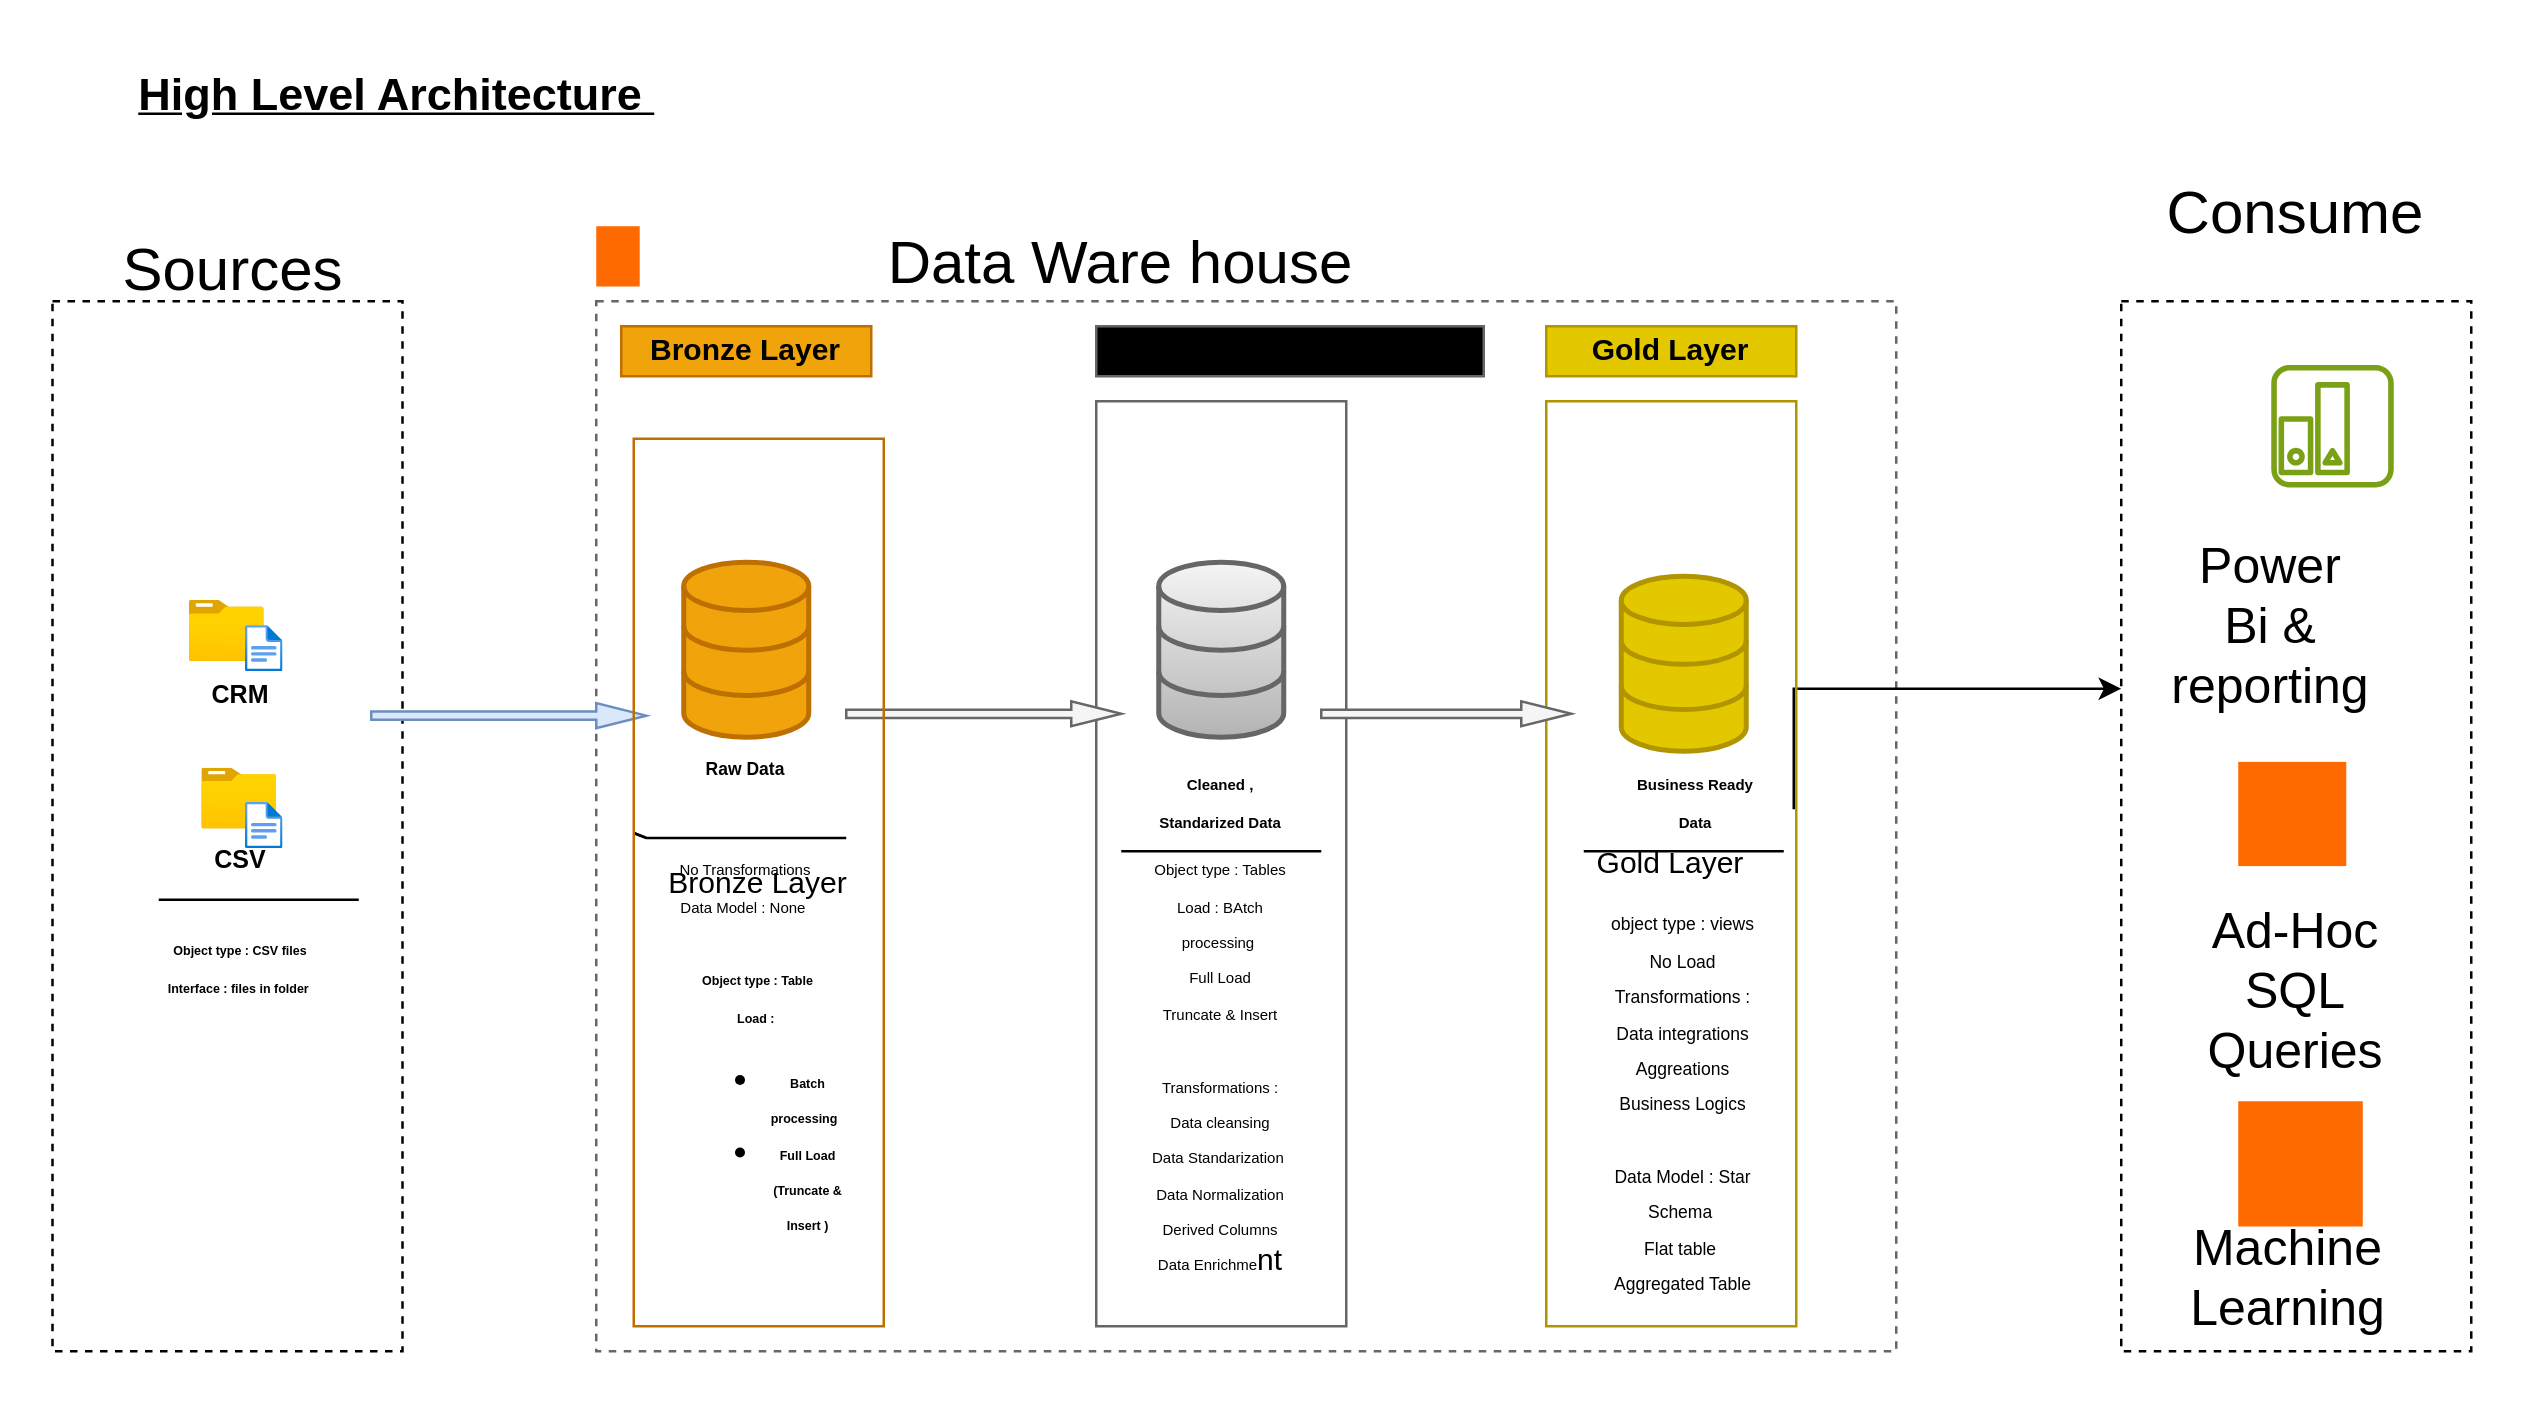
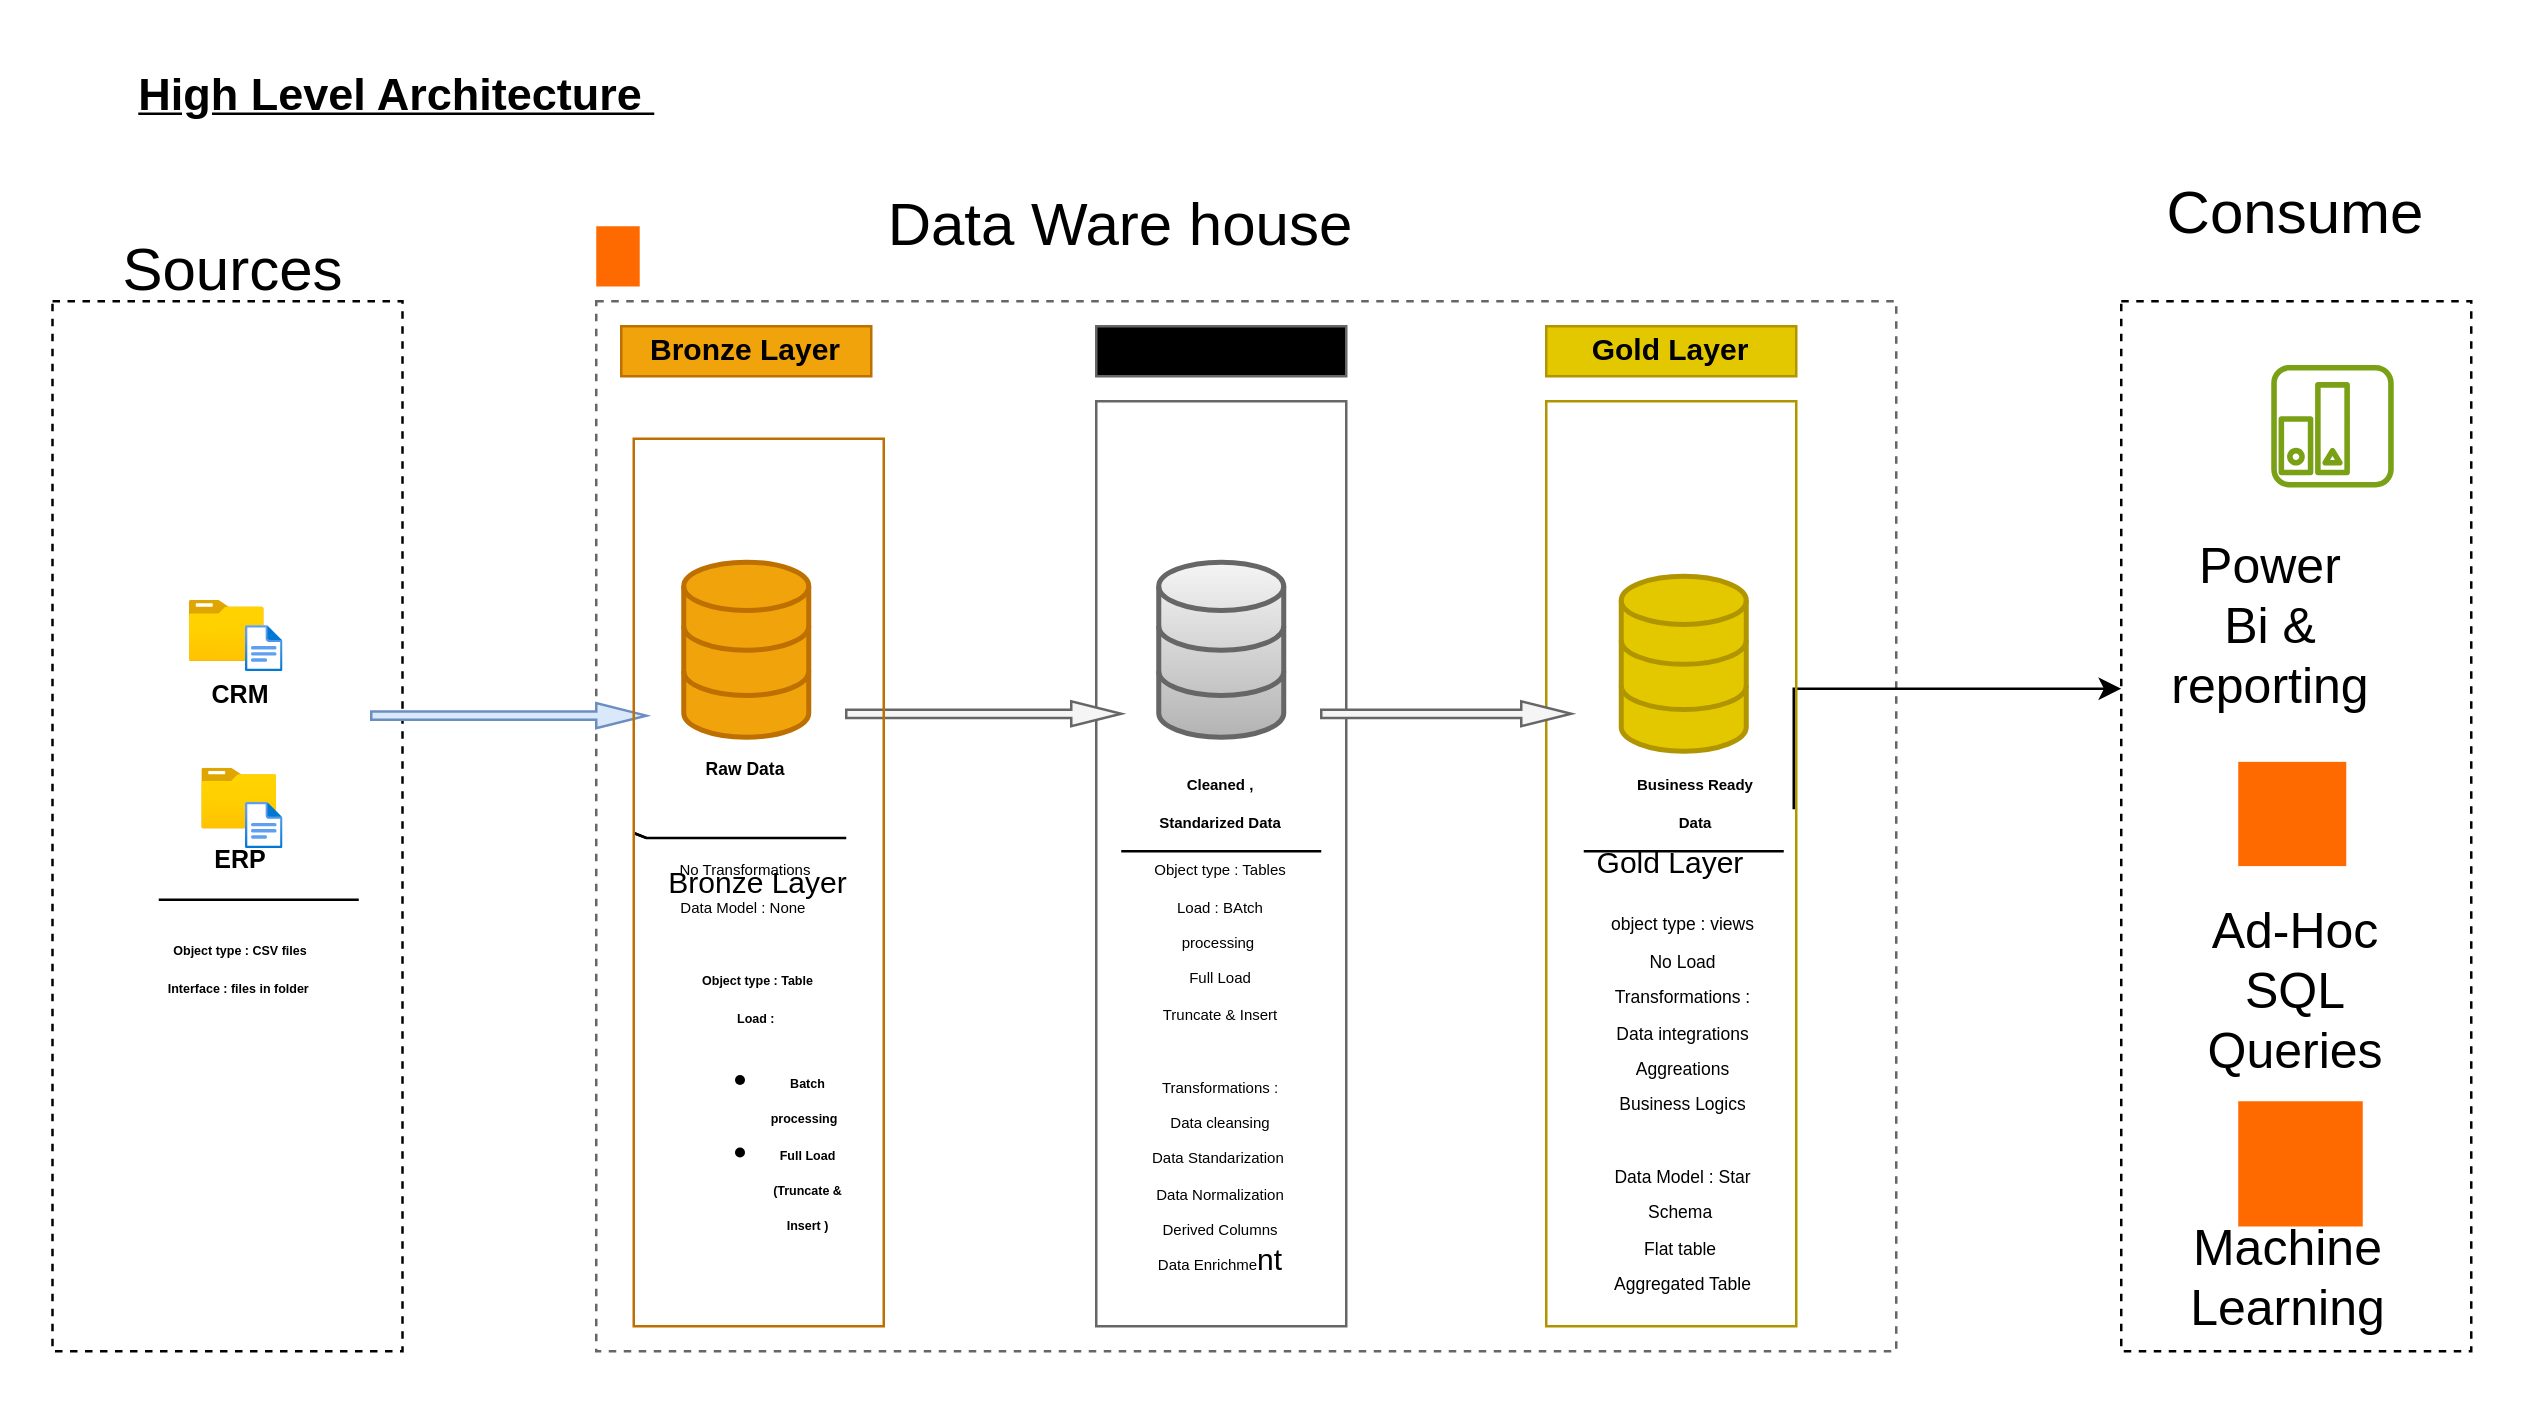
node "Data Ware house": moved (1121, 264) -> (1121, 226)
node "Silver Layer": size 388x50 -> 250x50
node "CSV": label "CSV" -> "ERP"
